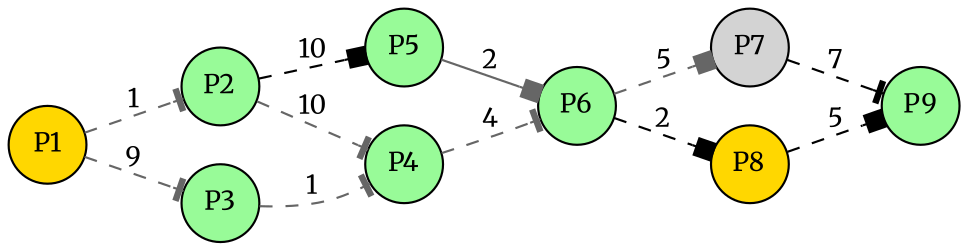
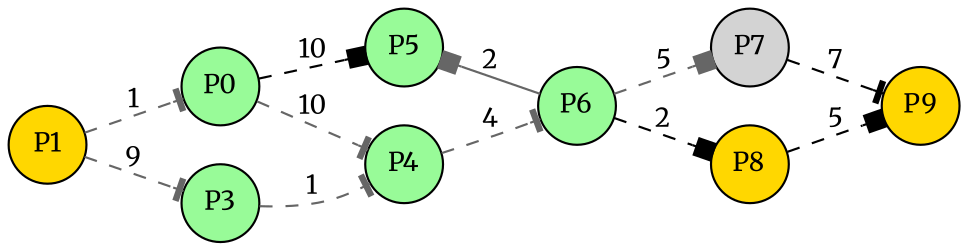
edge "P5" -> "P6": reversed
node "P2": label "P2" -> "P0"
node "P9": fillcolor palegreen -> gold
